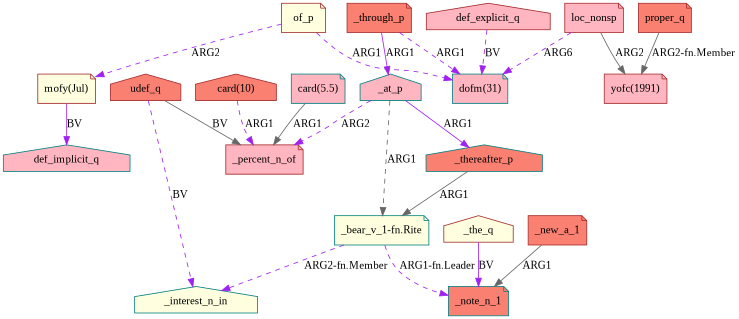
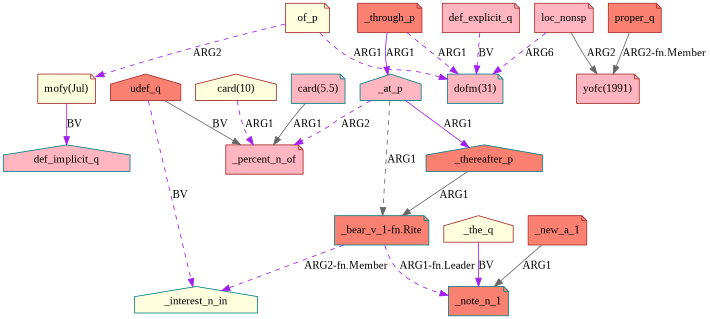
node "def_explicit_q": shape house -> note
node "card(10)": fillcolor salmon -> lightyellow
node "_bear_v_1-fn.Rite": fillcolor lightyellow -> salmon
